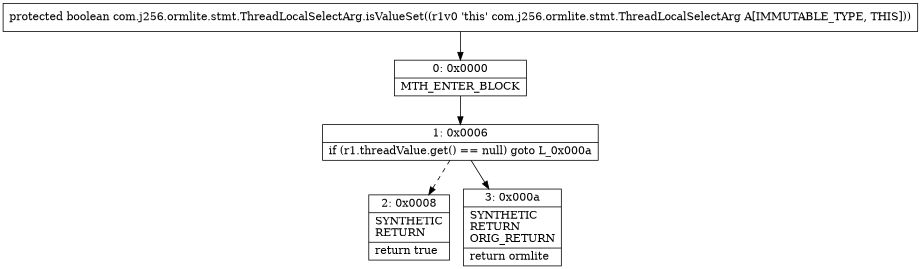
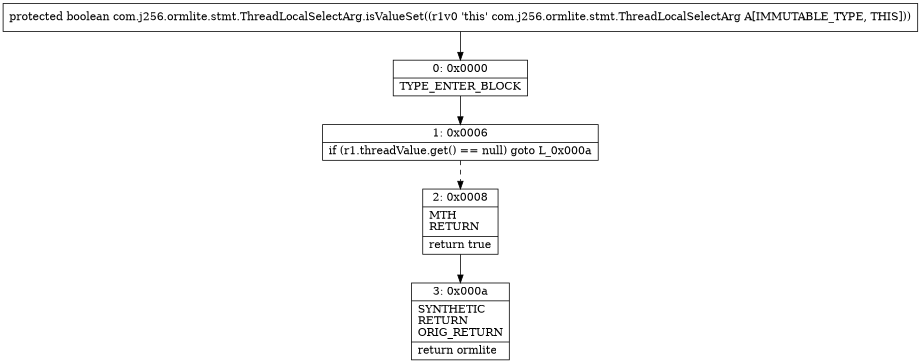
node "0: 0x0000": text "MTH_ENTER_BLOCK" -> "TYPE_ENTER_BLOCK"
edge "1: 0x0006" -> "3: 0x000a": now "2: 0x0008" -> "3: 0x000a"
node "2: 0x0008": text "SYNTHETIC" -> "MTH"
